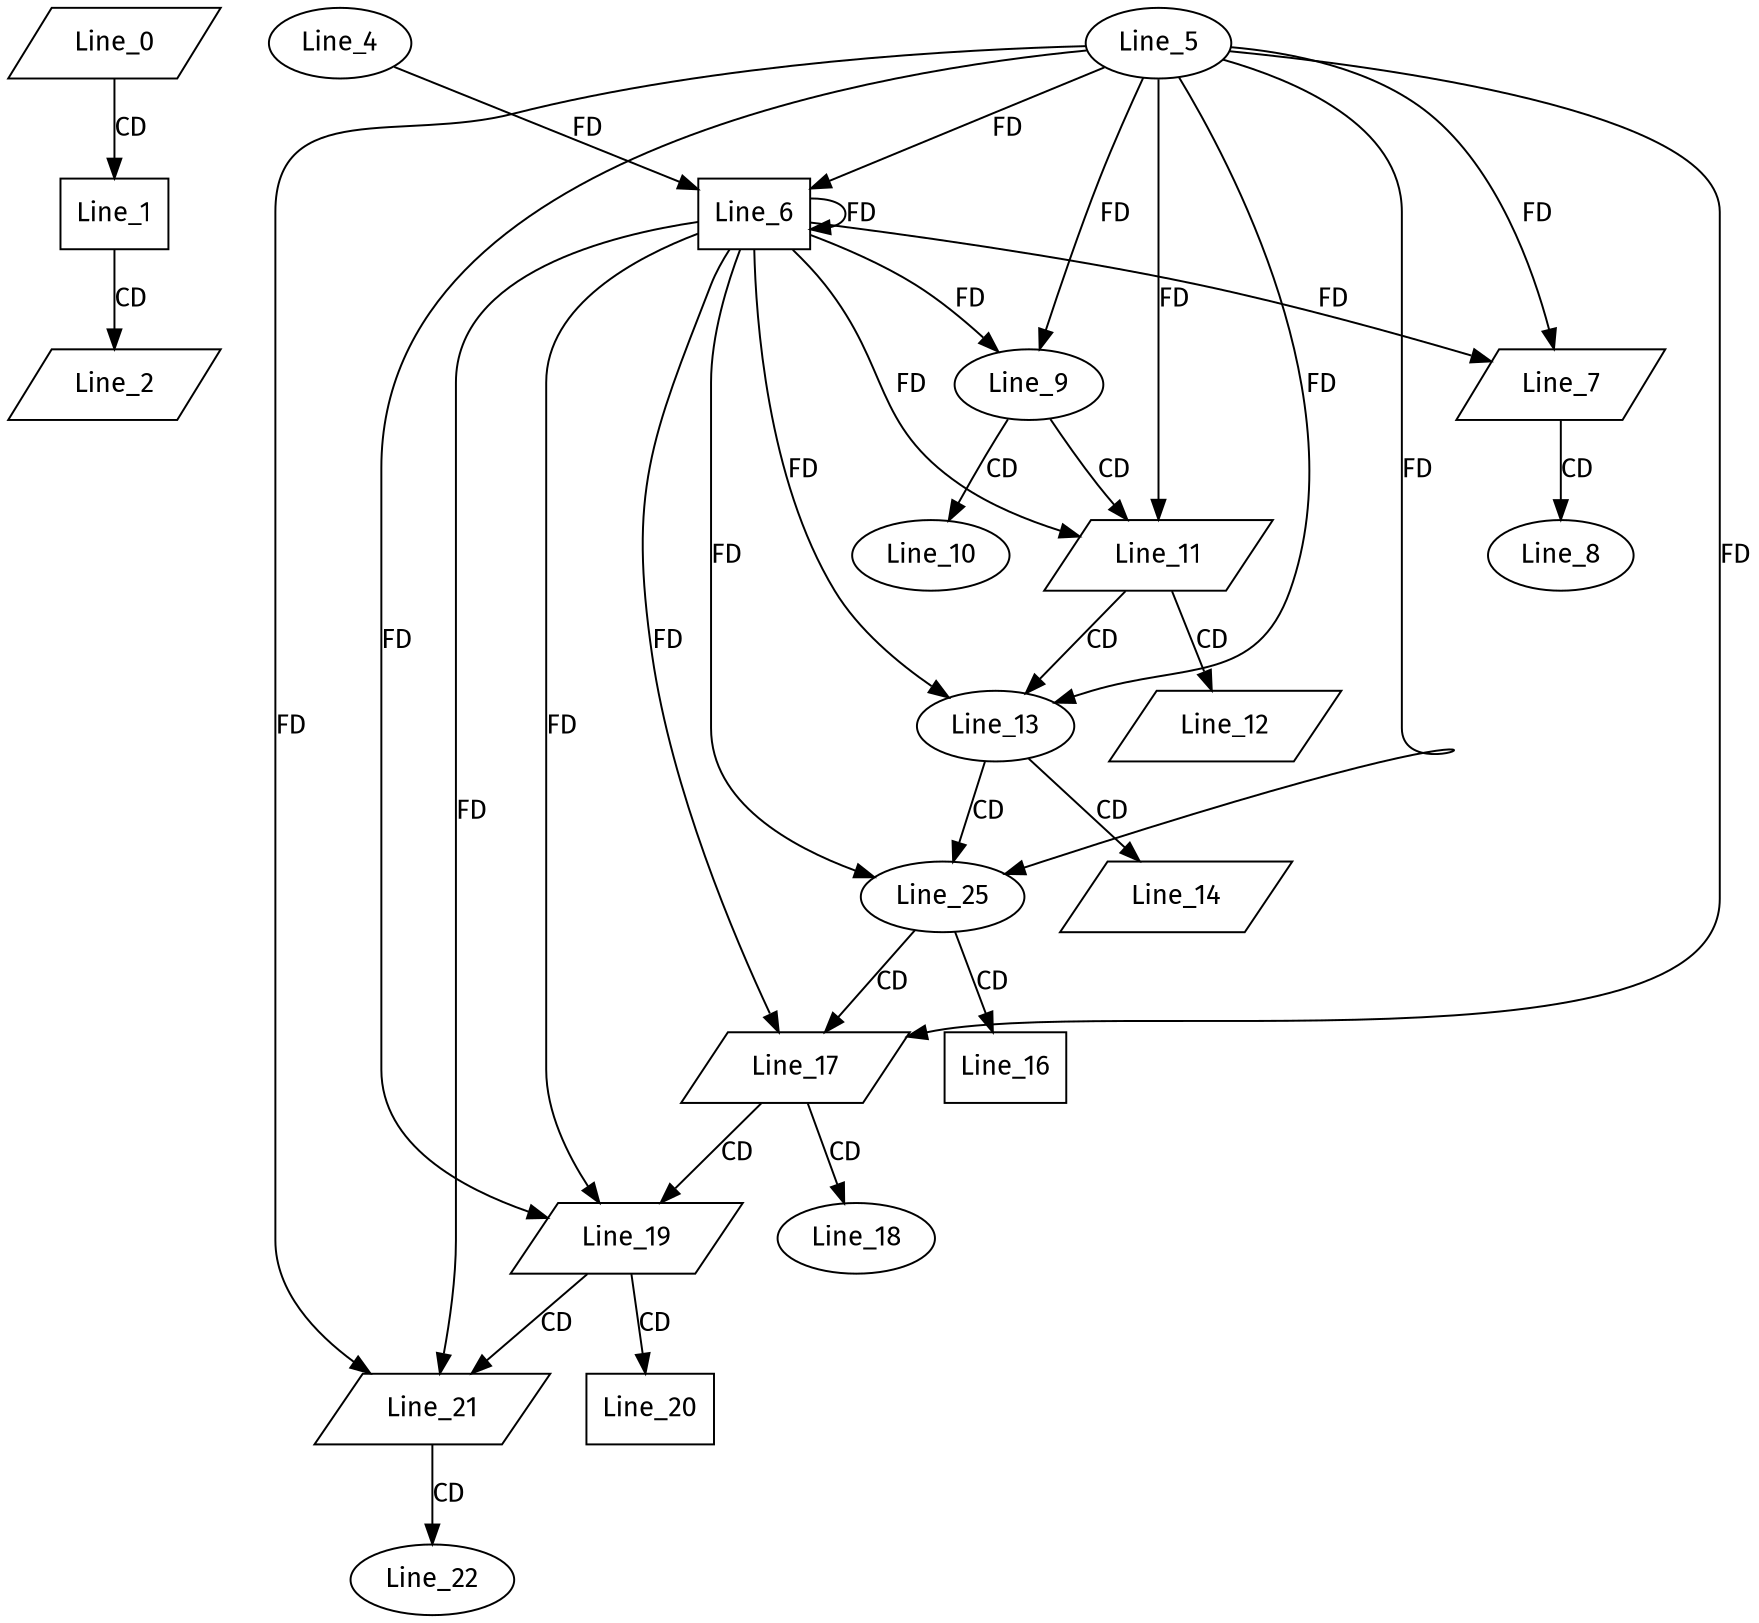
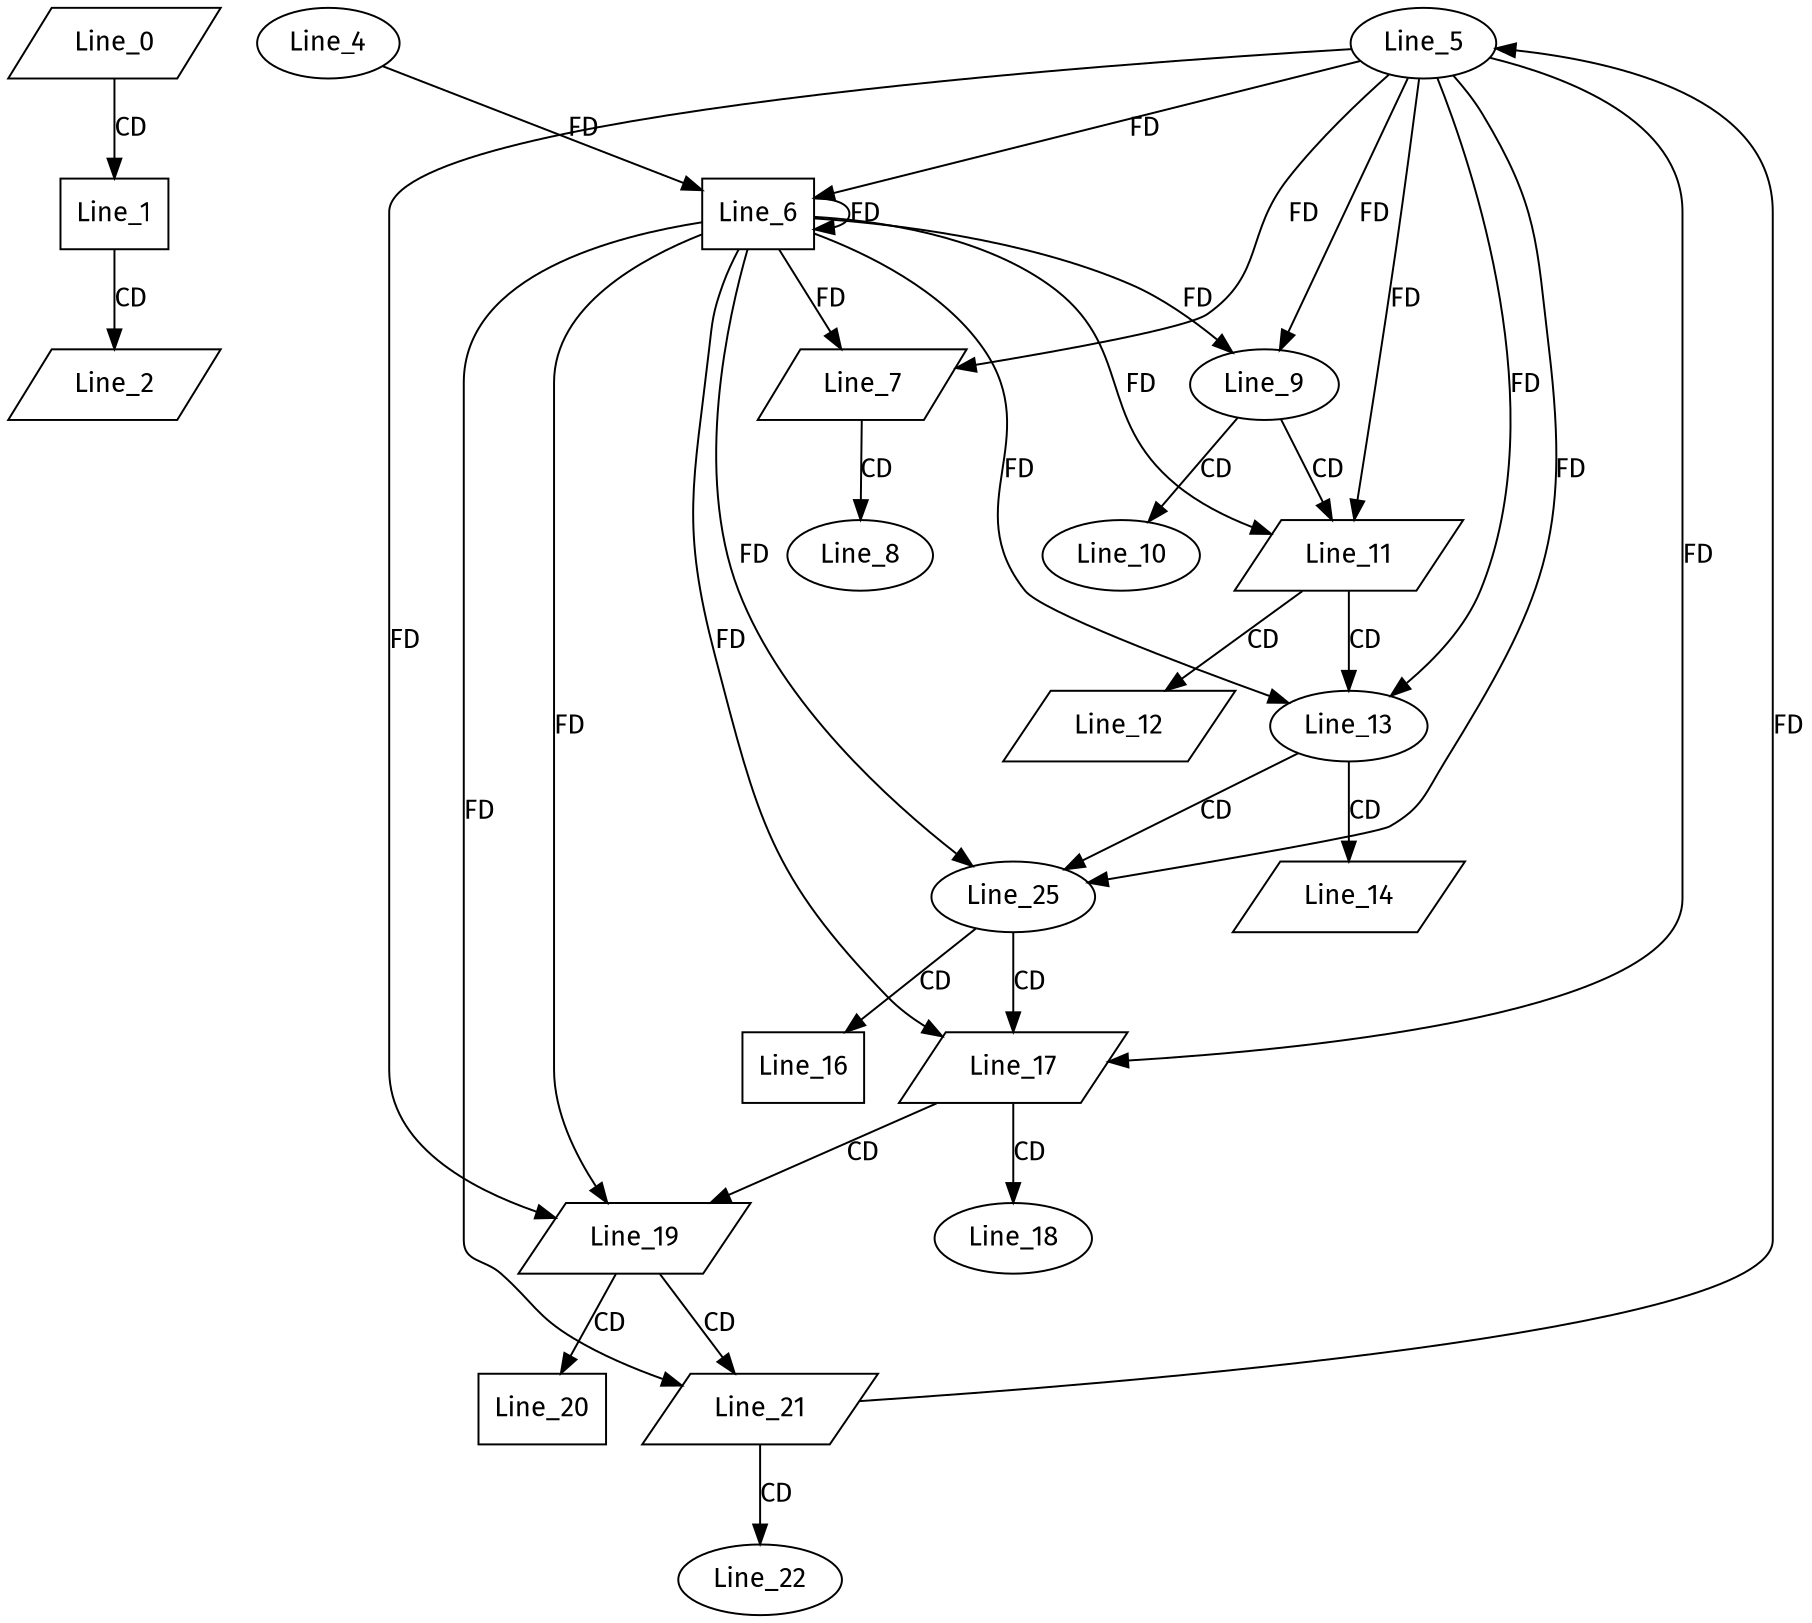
edge "Line_5" -> "Line_21": reversed
